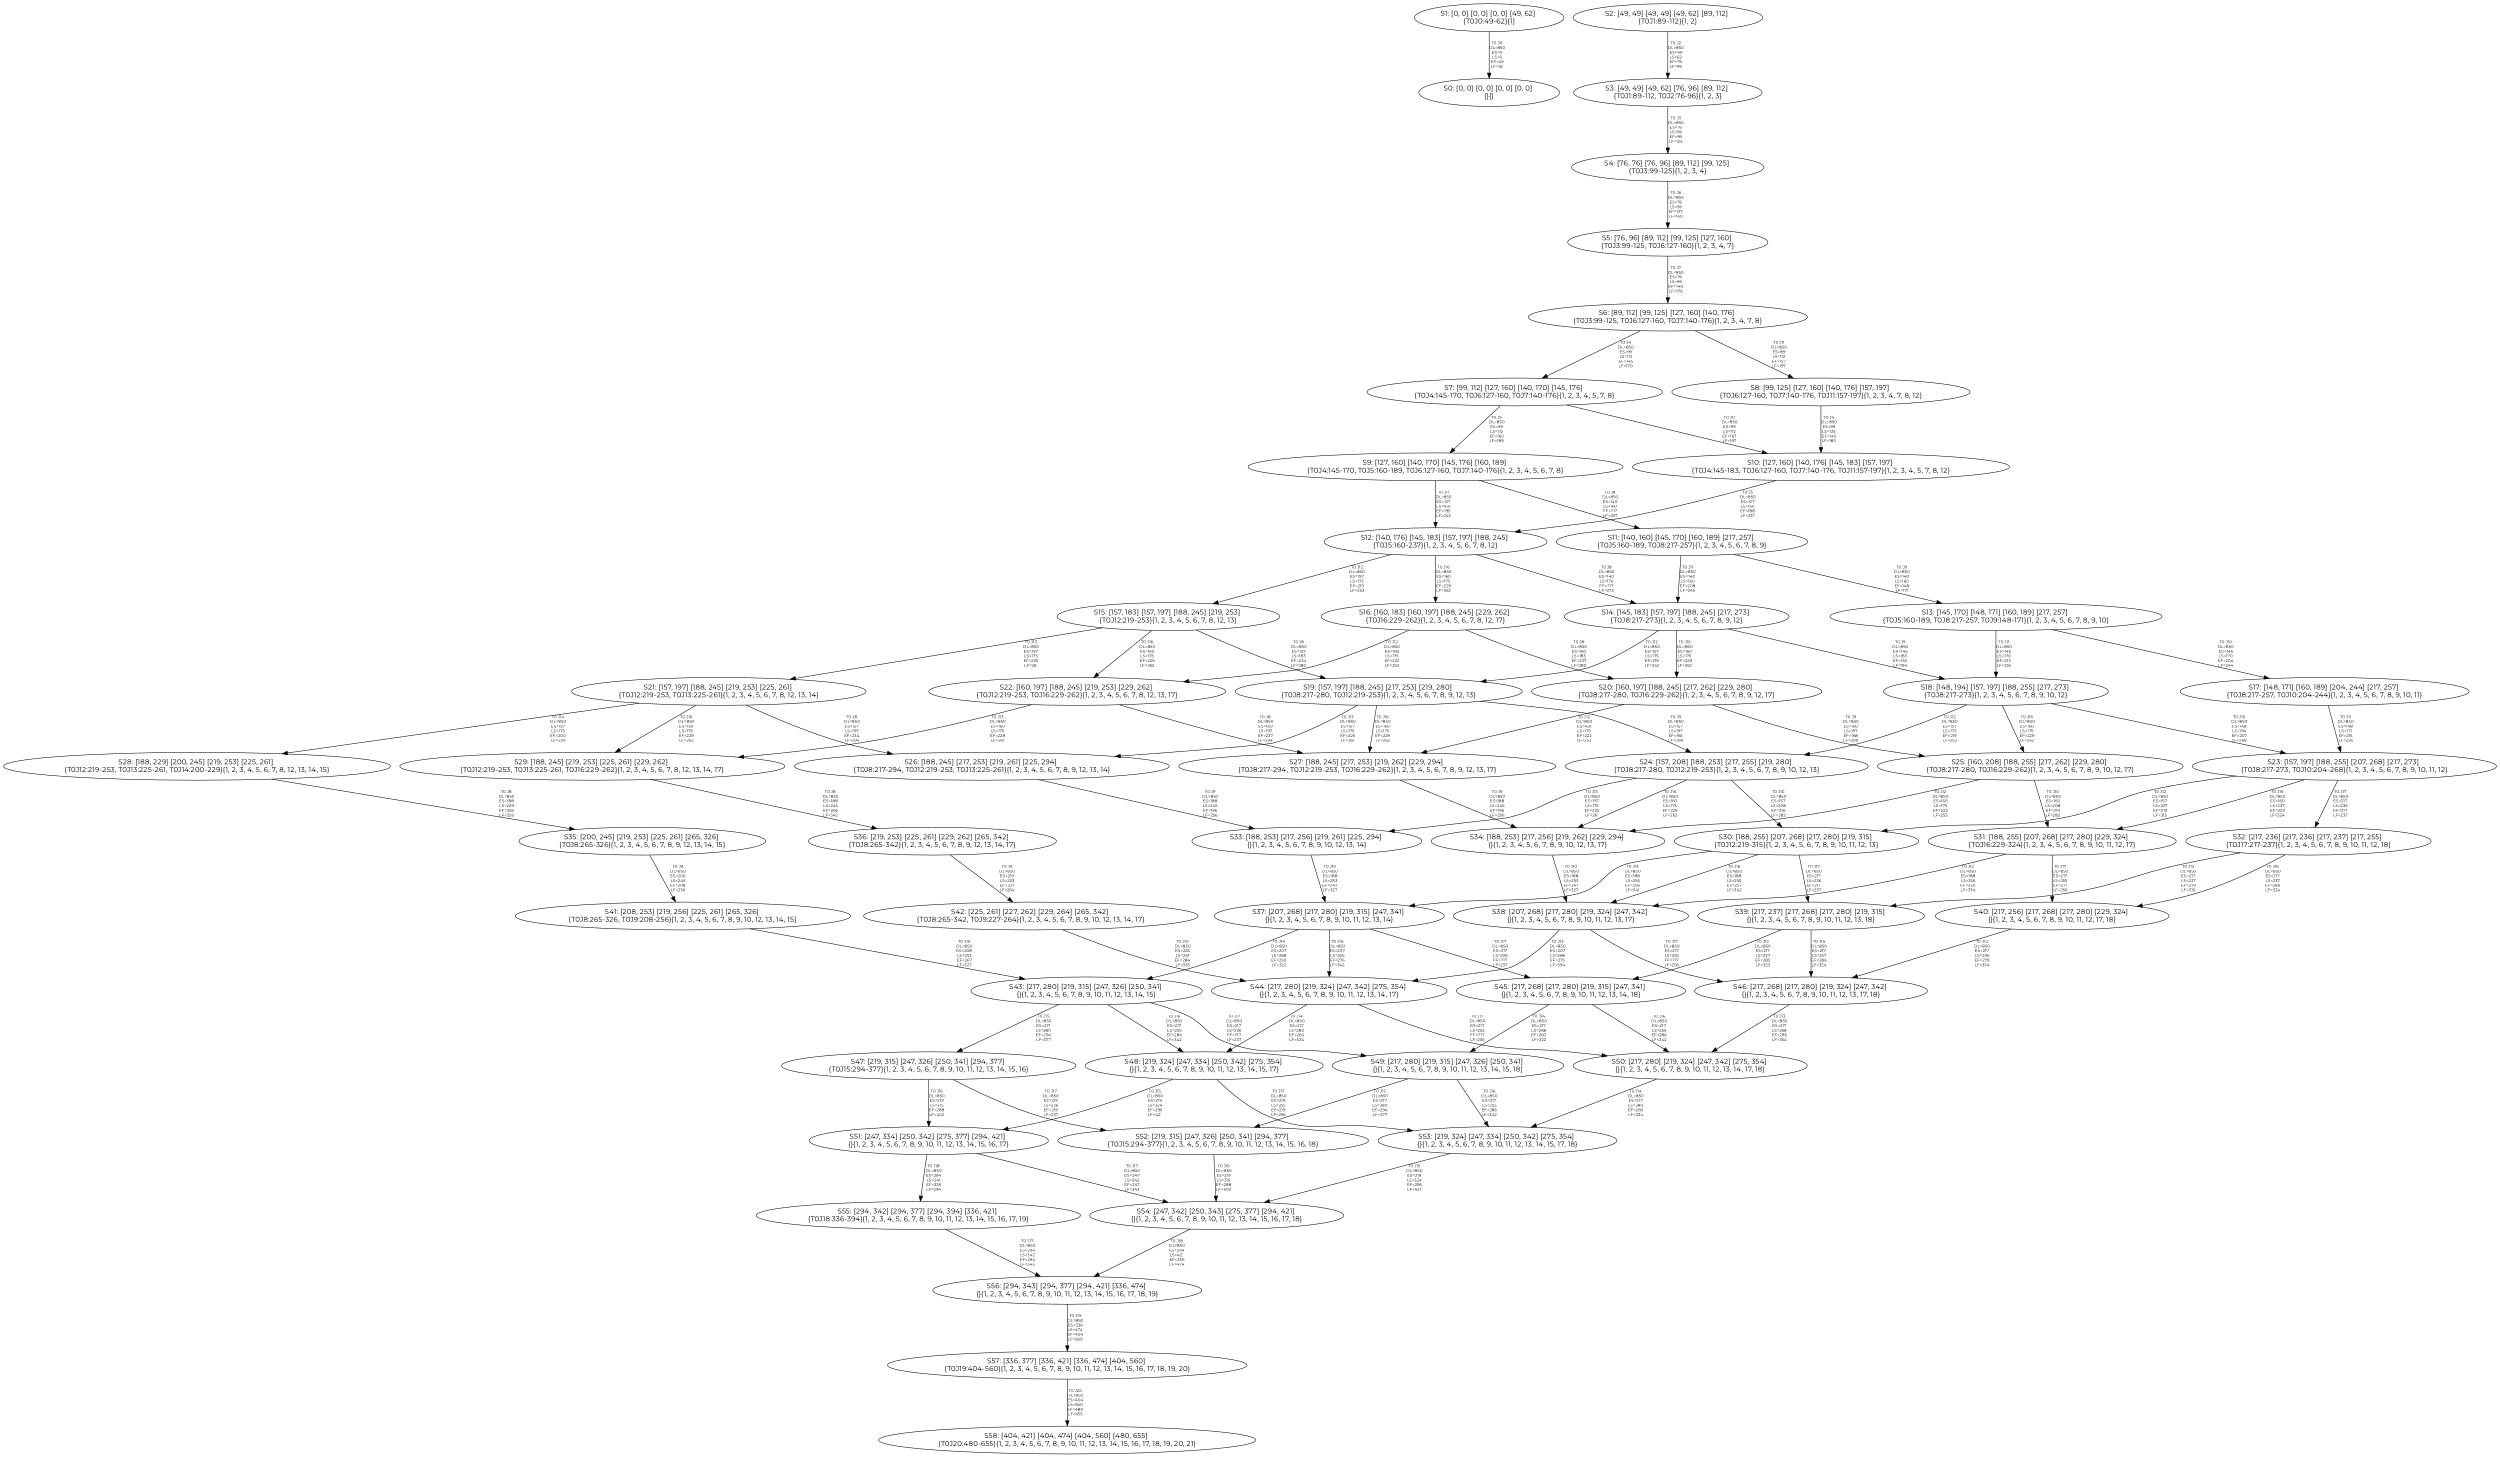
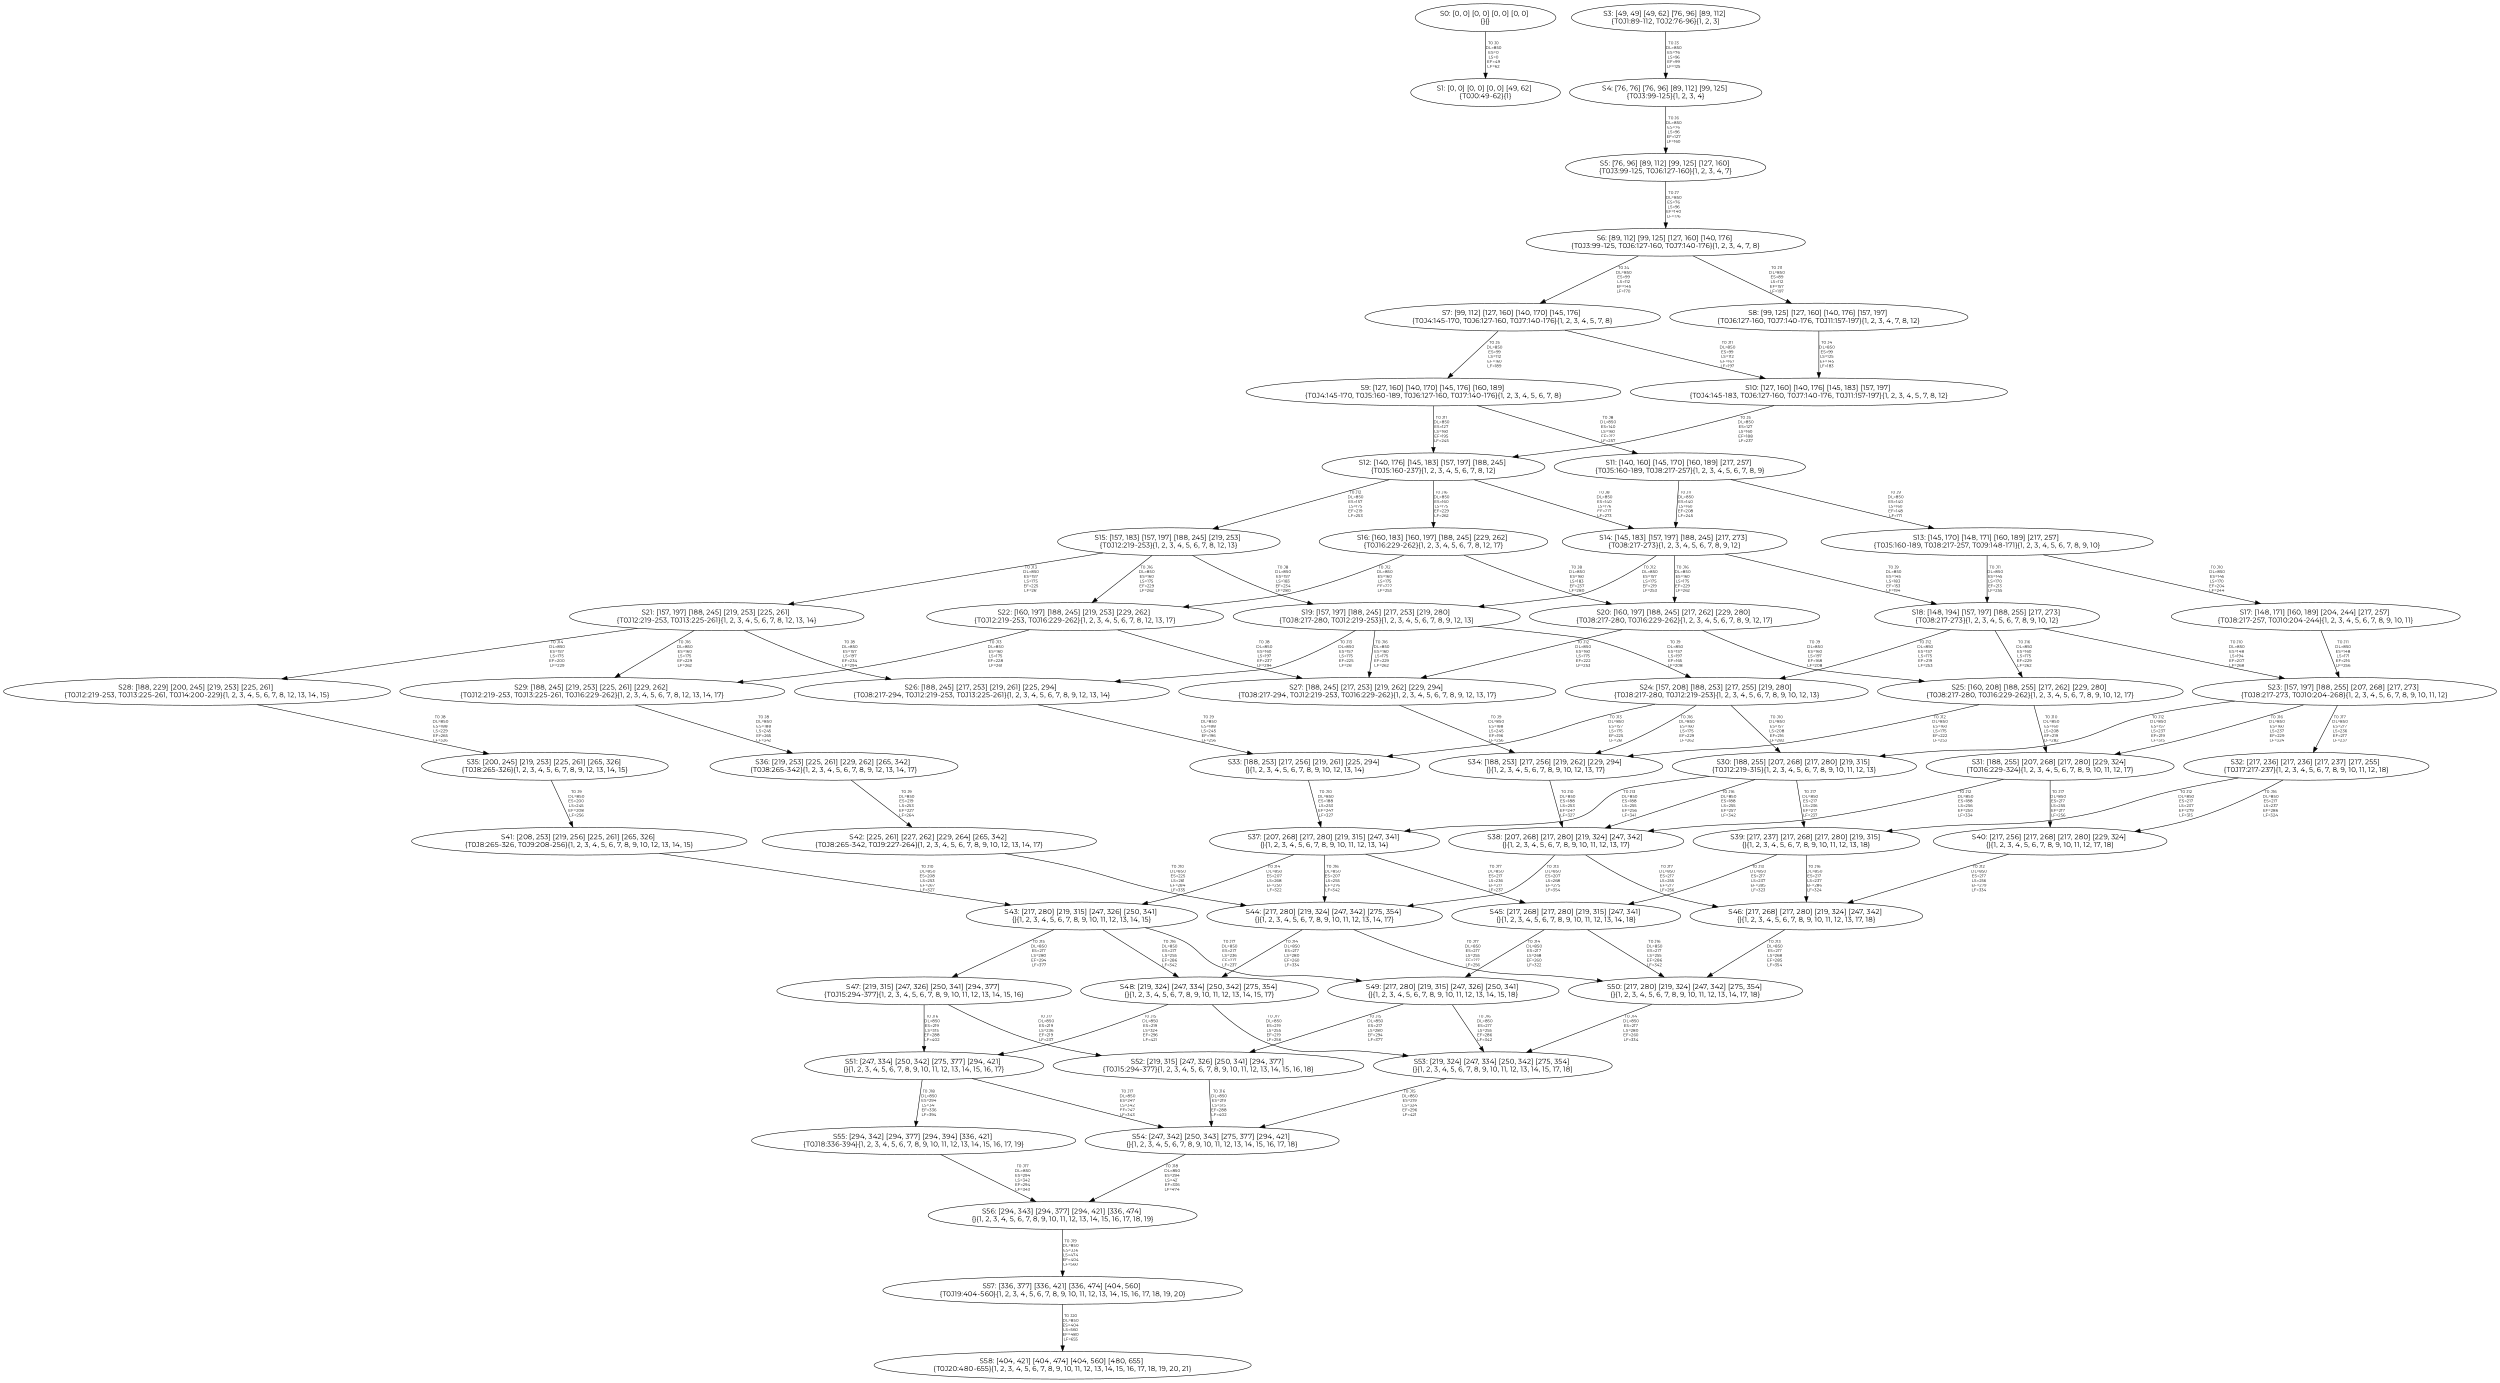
node "S2: [49, 49] [49, 49] [49, 62] [89, 112] {T0J1:89-112}{1, 2}": removed
edge "S1: [0, 0] [0, 0] [0, 0] [49, 62] {T0J0:49-62}{1}" -> "S0: [0, 0] [0, 0] [0, 0] [0, 0] {}{}": reversed
